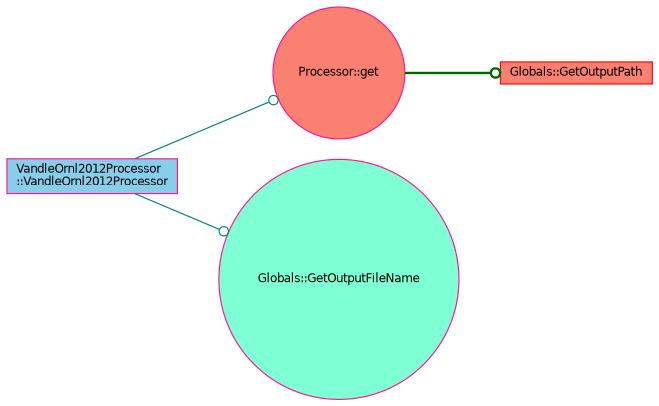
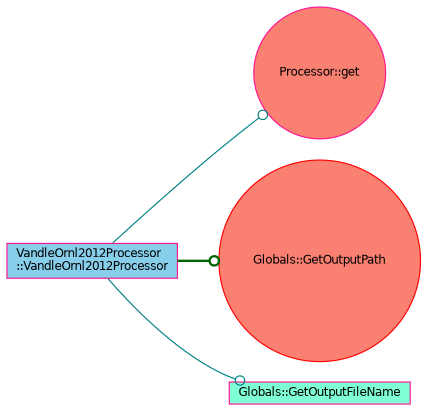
edge "Processor::get" -> "Globals::GetOutputPath": now "VandleOrnl2012Processor ::VandleOrnl2012Processor" -> "Globals::GetOutputPath"
node "Globals::GetOutputPath": shape box -> circle
node "Globals::GetOutputFileName": shape circle -> box
